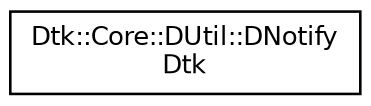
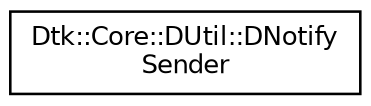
node "Dtk::Core::DUtil::DNotify Dtk": label "Dtk::Core::DUtil::DNotify Dtk" -> "Dtk::Core::DUtil::DNotify Sender"
